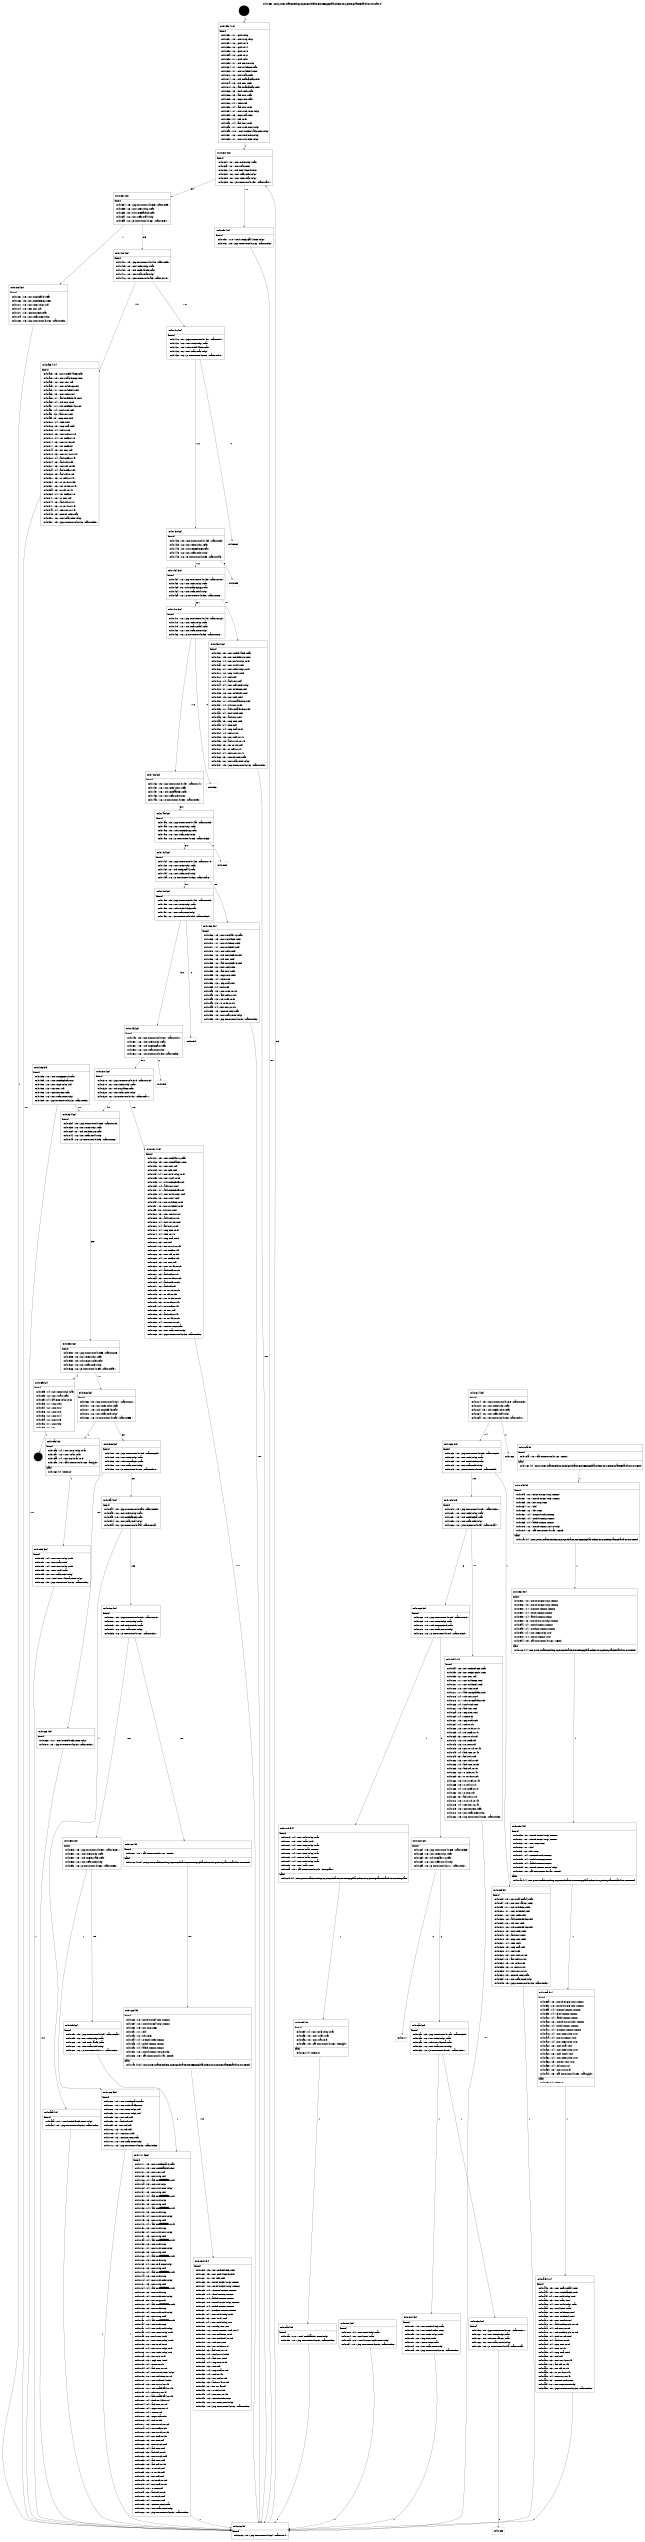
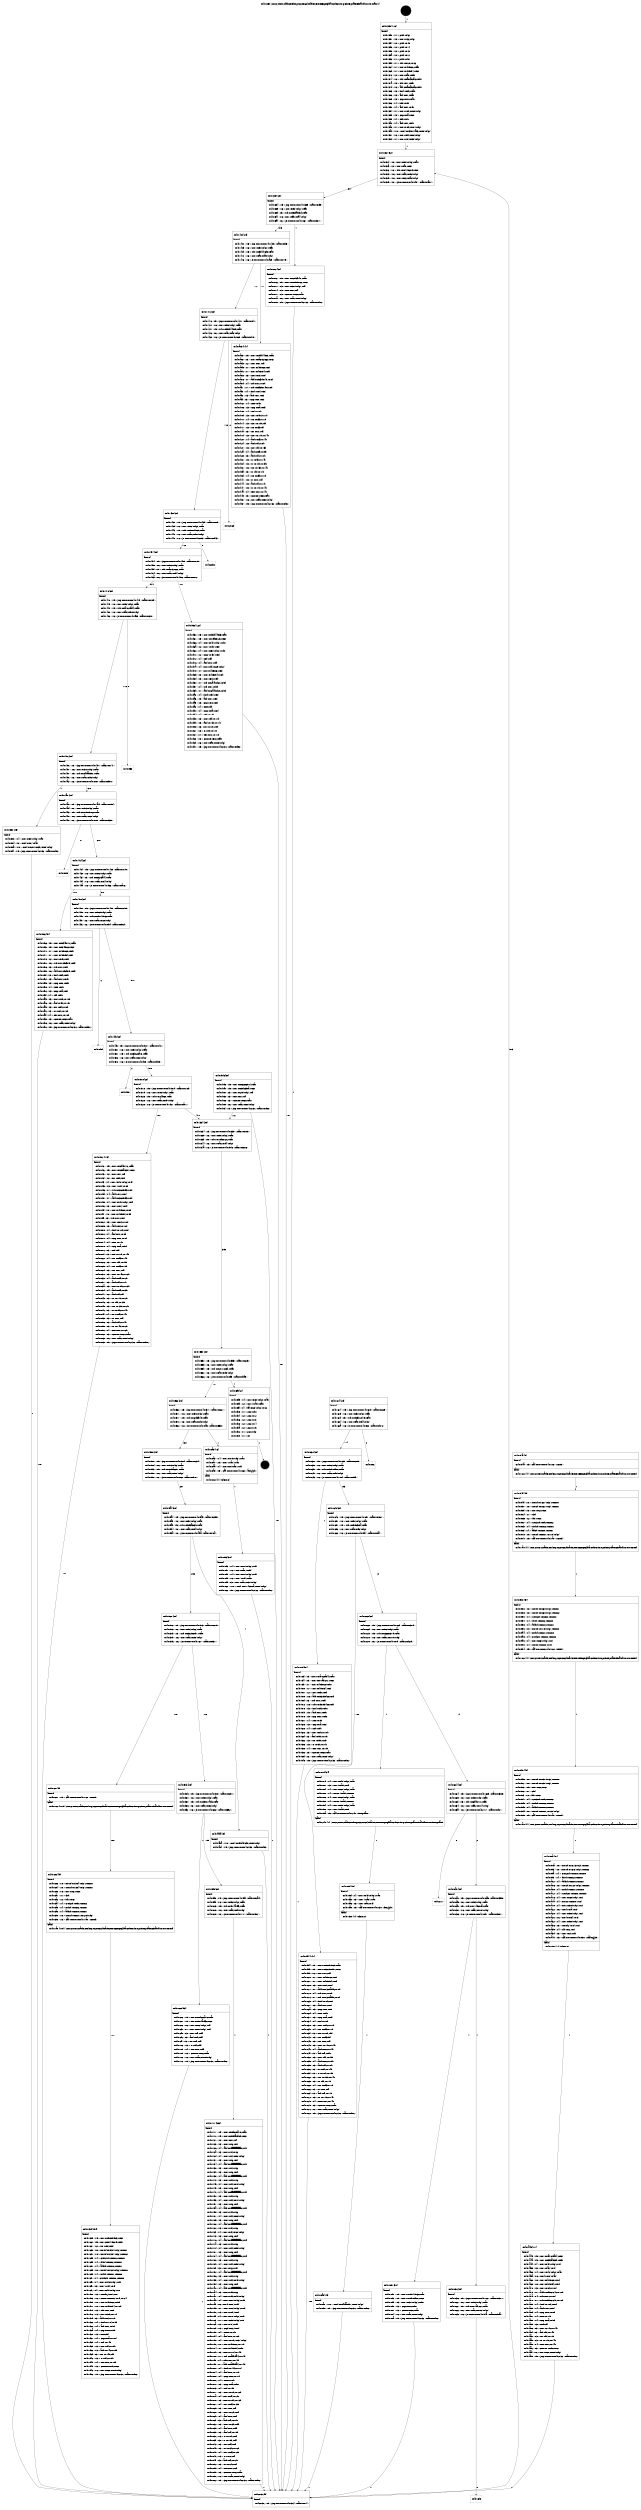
node "0x401d57 [15]": removed
edge "0x40148c [28]" -> "0x401ee0 [25]": added, label "1"
node "0x401e6e [15]": removed
